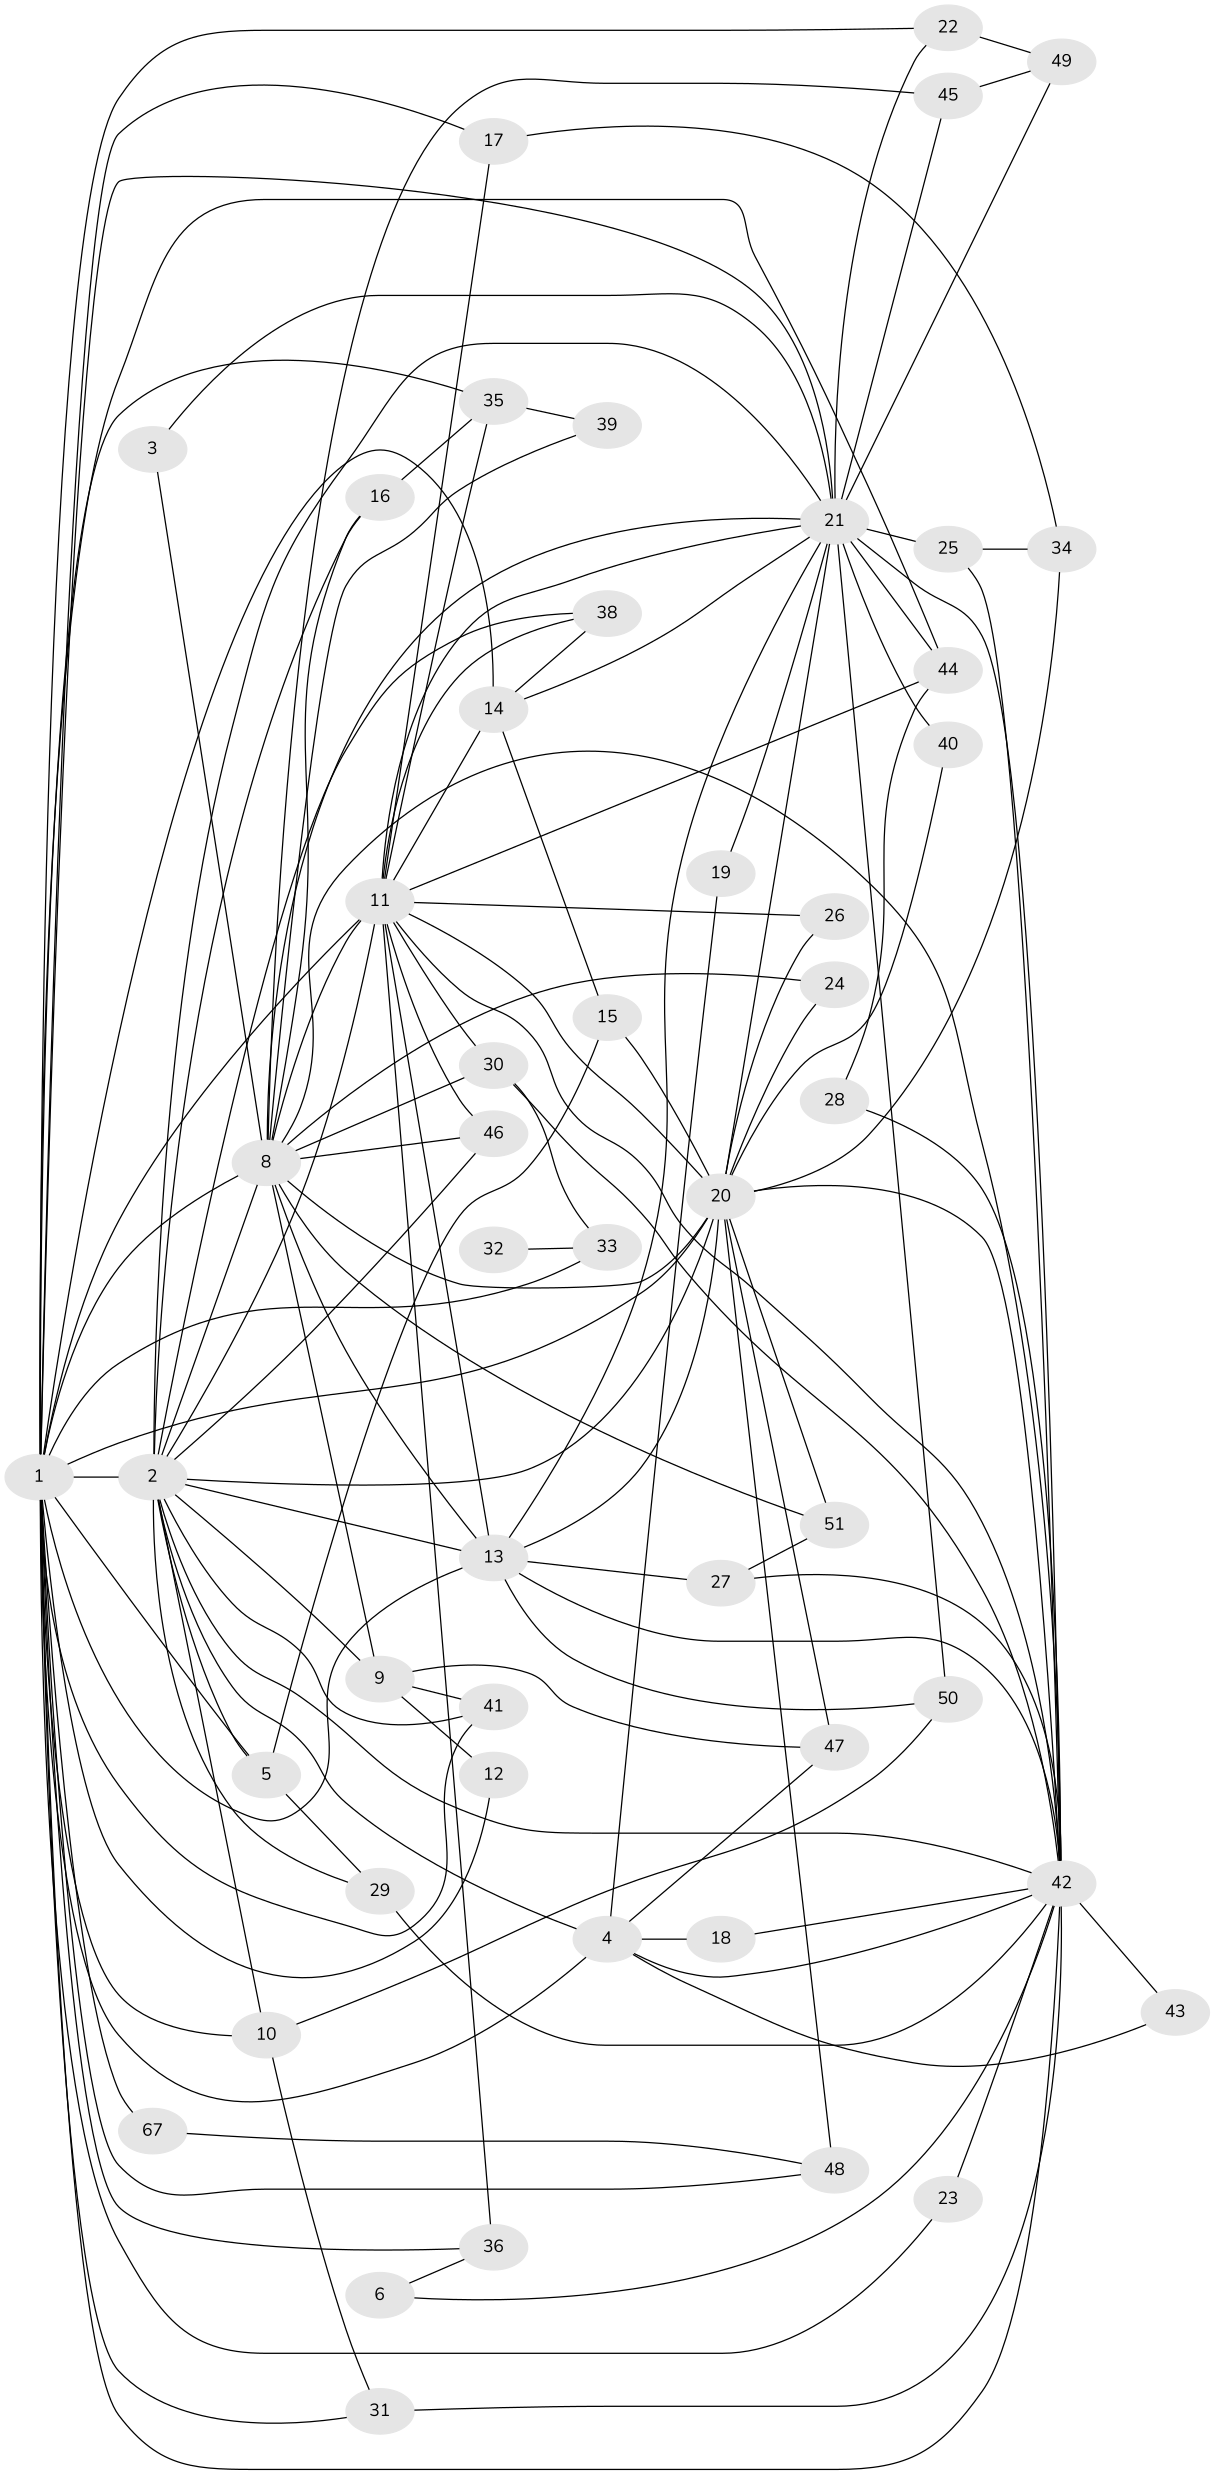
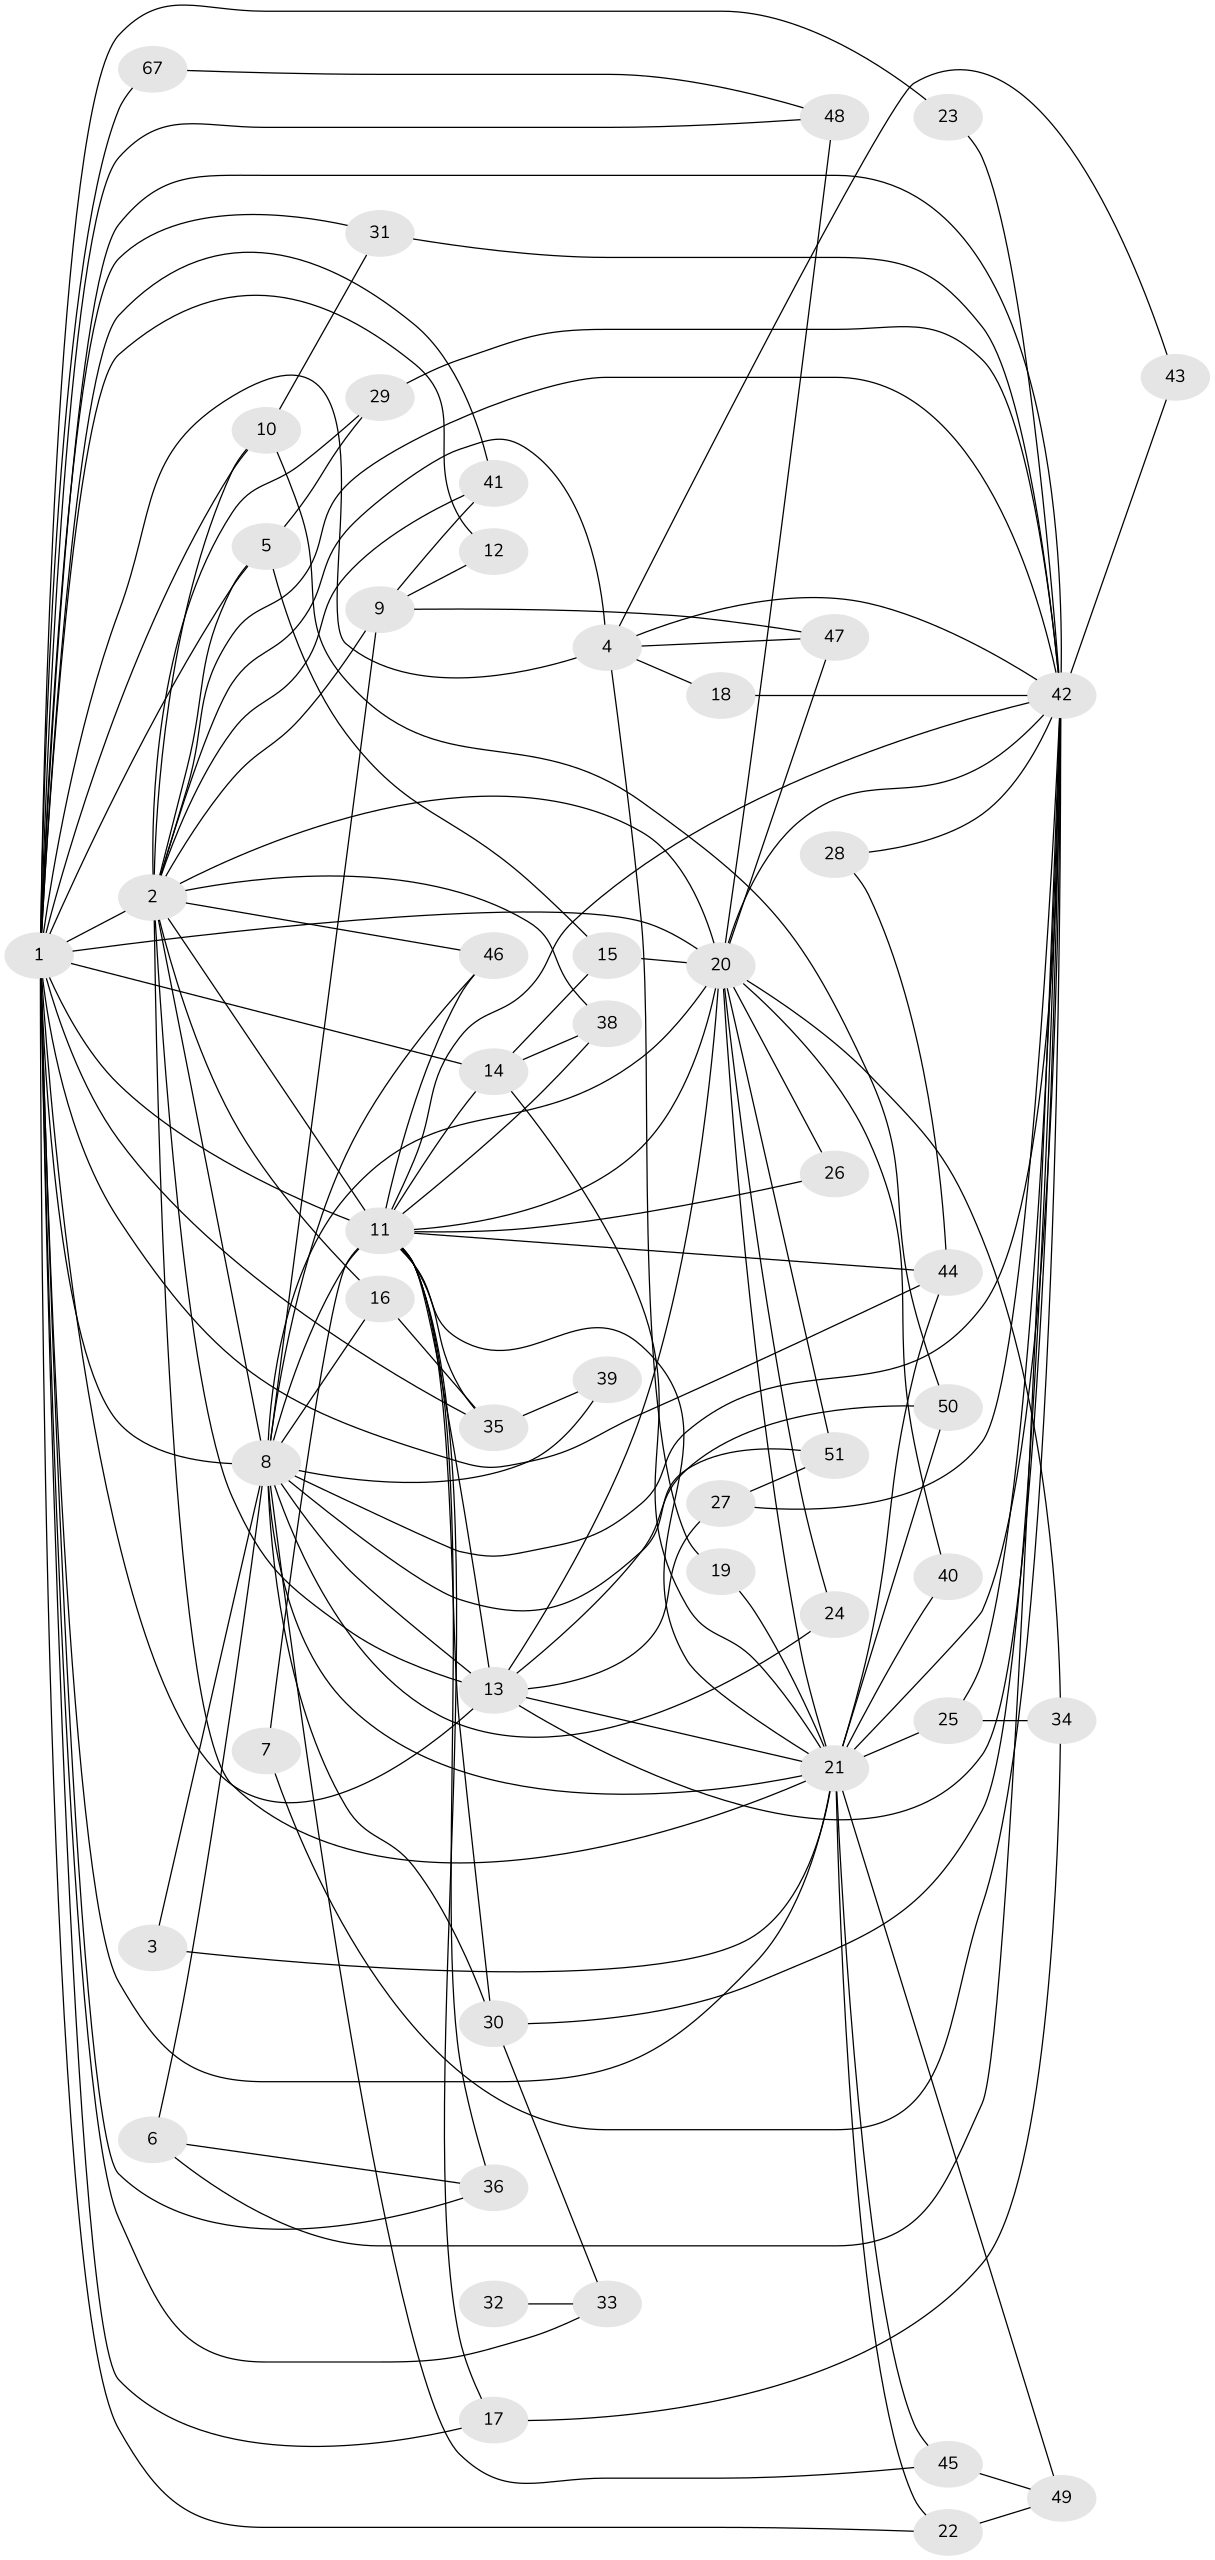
node "7": added
edge "8" -- "6": added
